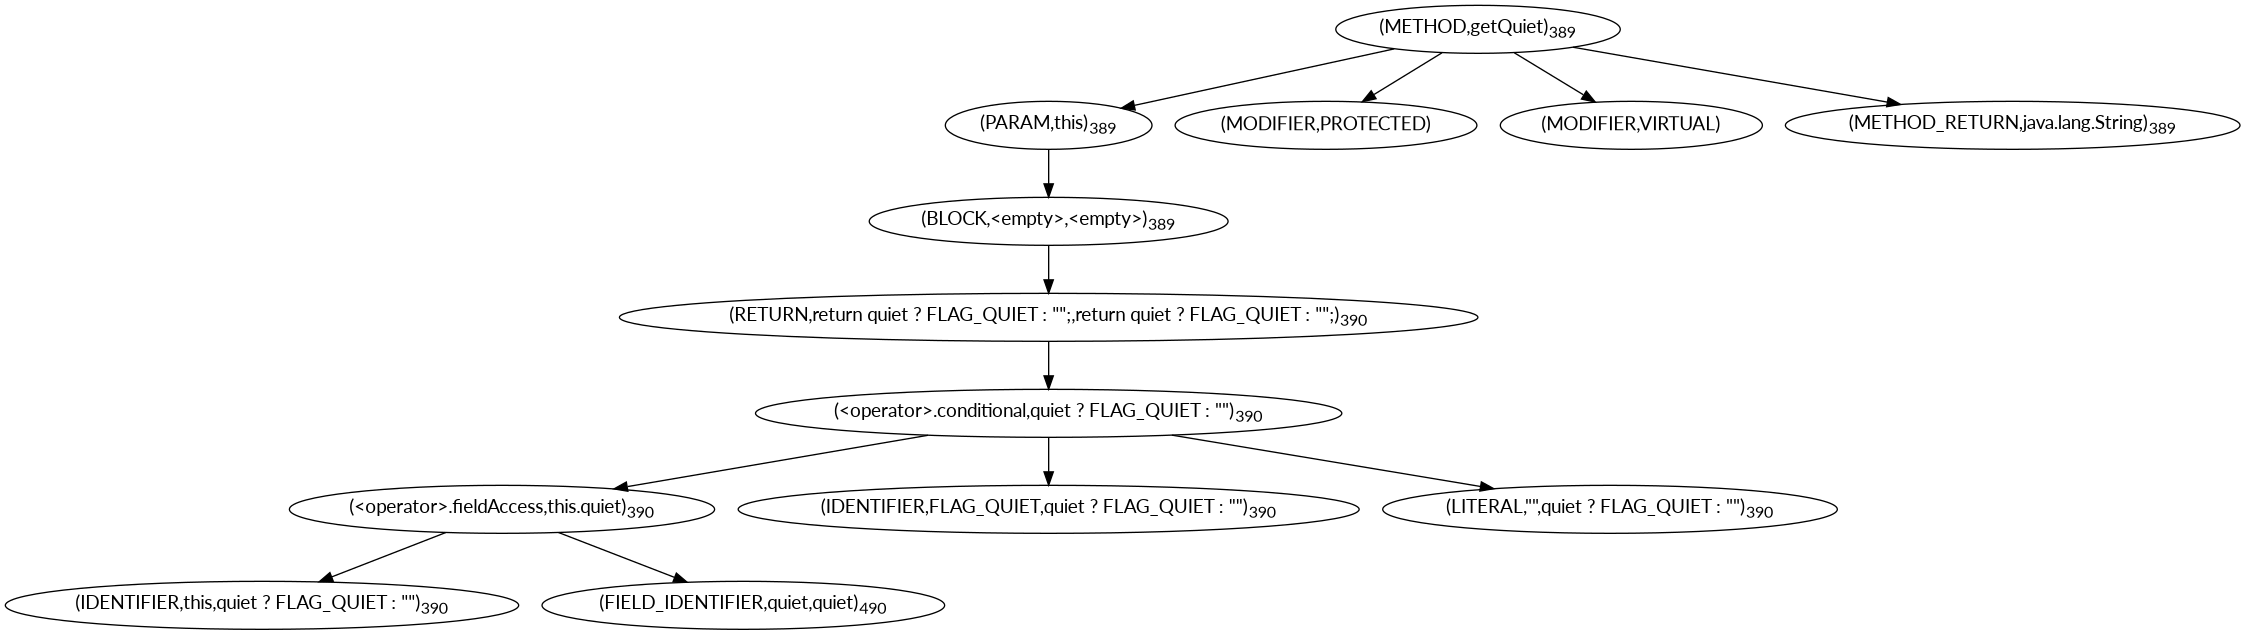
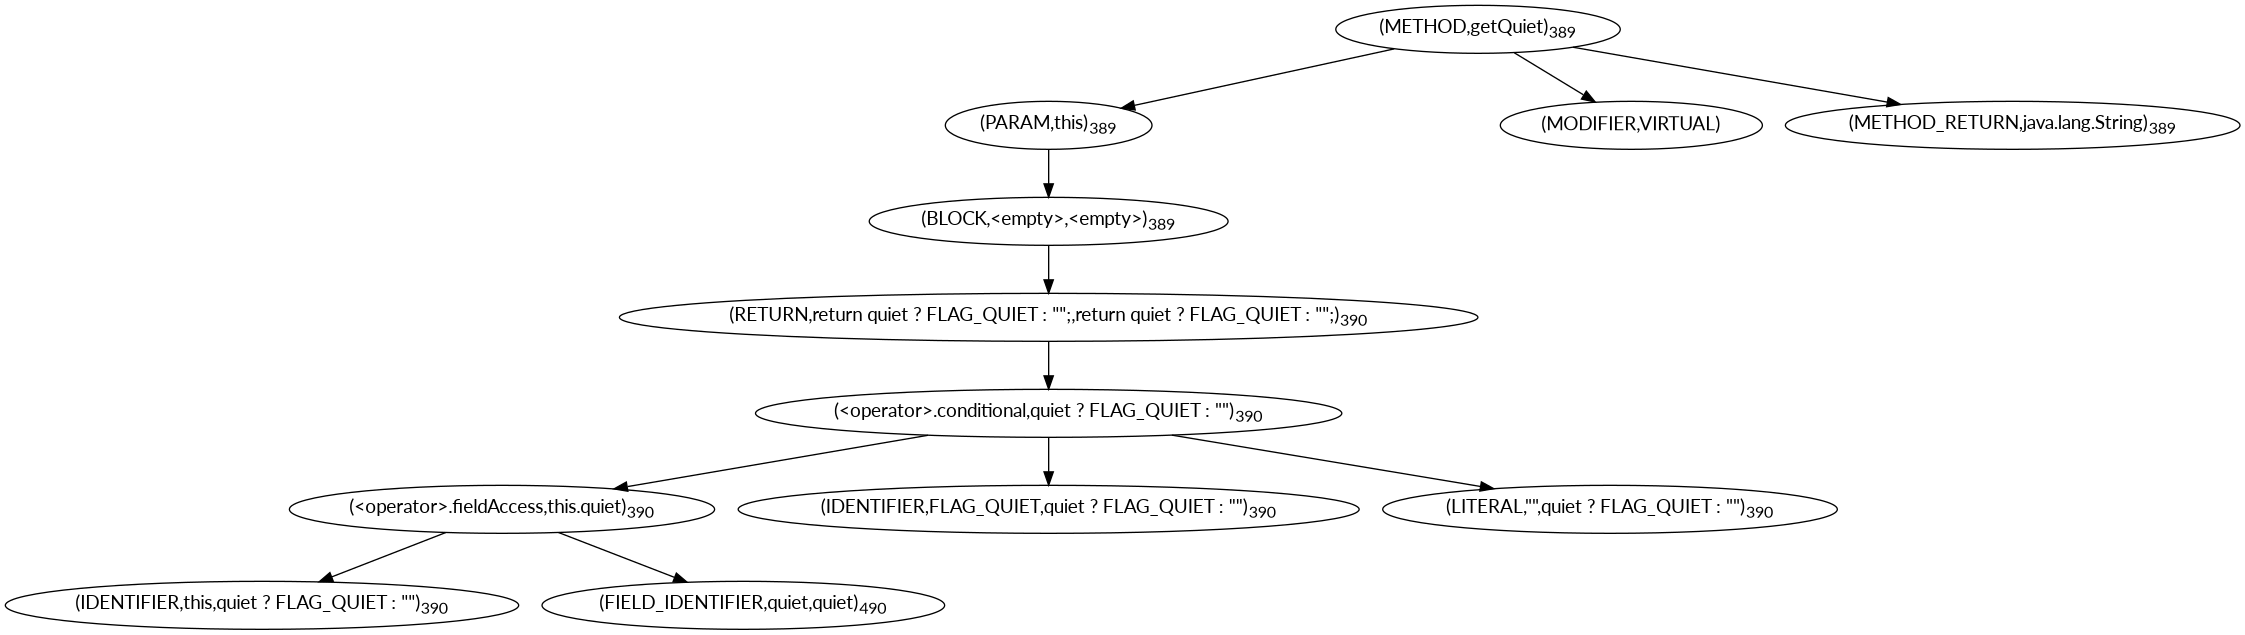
node "(MODIFIER,PROTECTED)": removed
